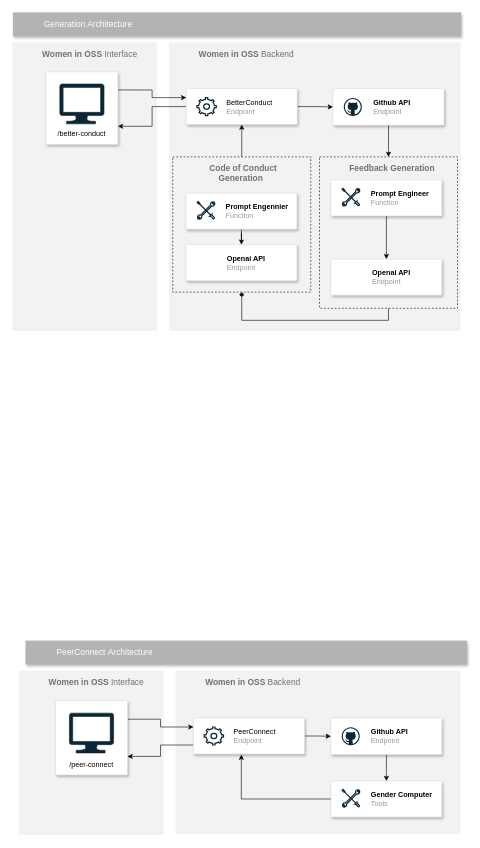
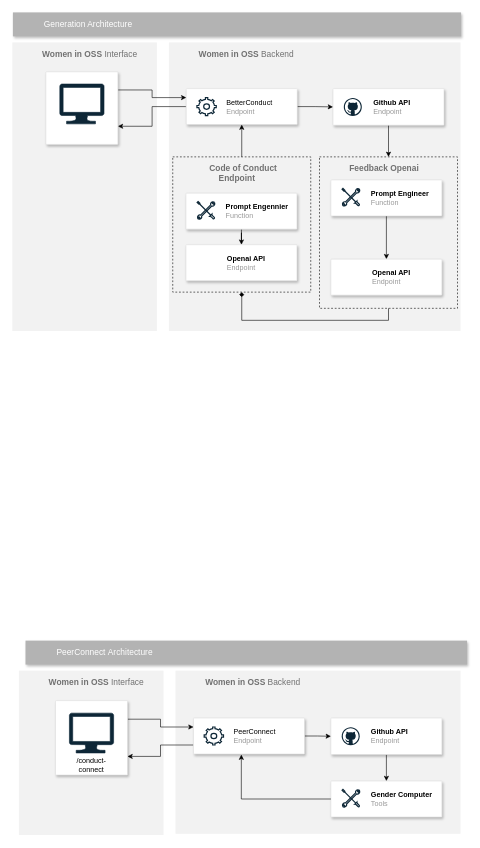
node "/better-conduct": removed
node "Feedback Generation": label "Feedback Generation" -> "Feedback Openai"
node "Code of Conduct Generation": label "Code of Conduct Generation" -> "Code of Conduct Endpoint"
node "/peer-connect": label "/peer-connect" -> "/conduct-connect"
